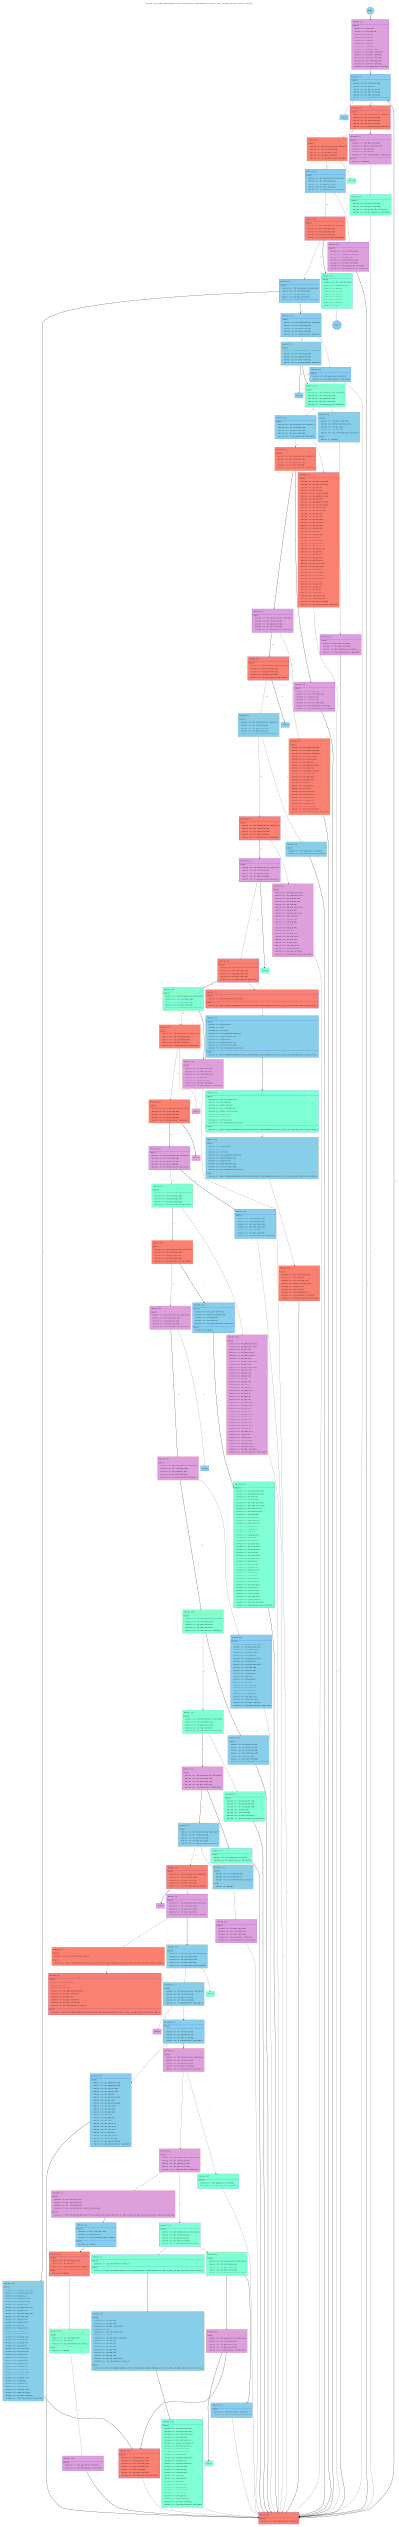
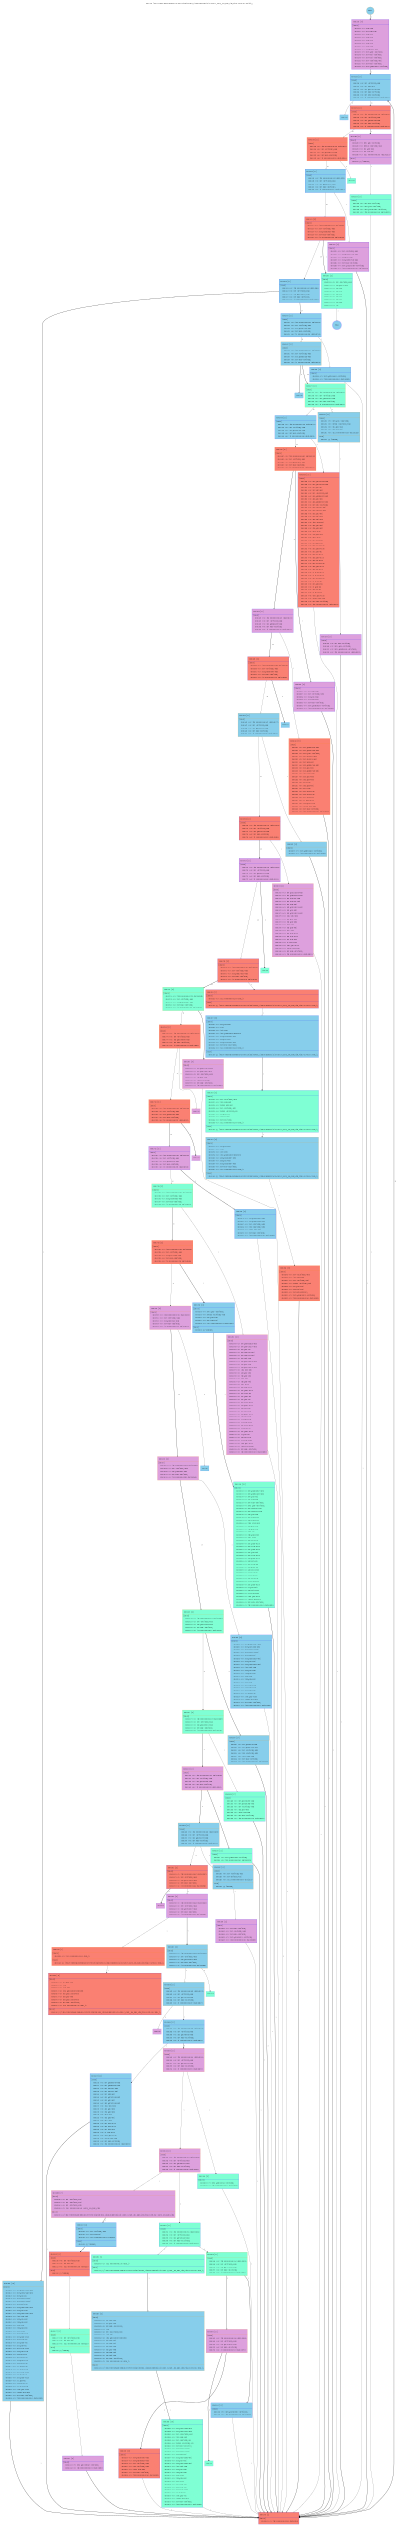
edge "0x401d0f [144]" -> "0x401cf4 [27]": now "0x401d0f [144]" -> "0x402343 [5]"
